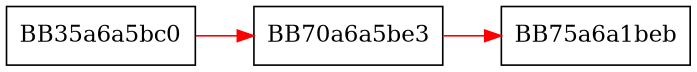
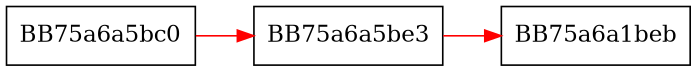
node "BB35a6a5bc0": label "BB35a6a5bc0" -> "BB75a6a5bc0"
node "BB70a6a5be3": label "BB70a6a5be3" -> "BB75a6a5be3"
